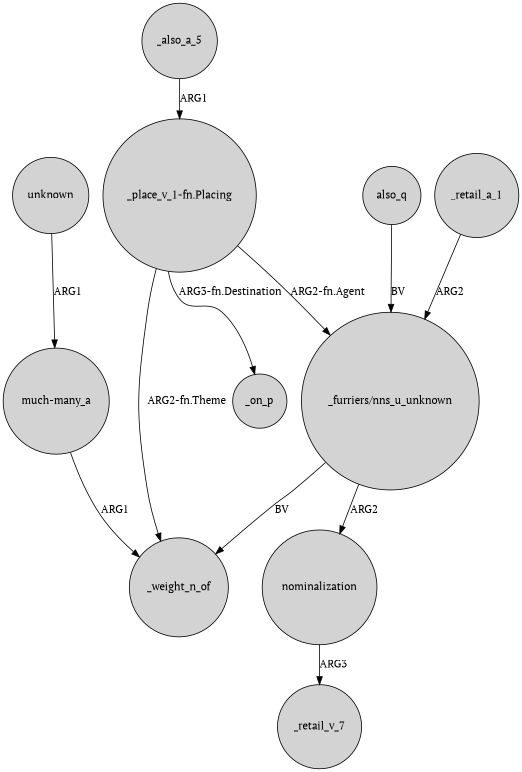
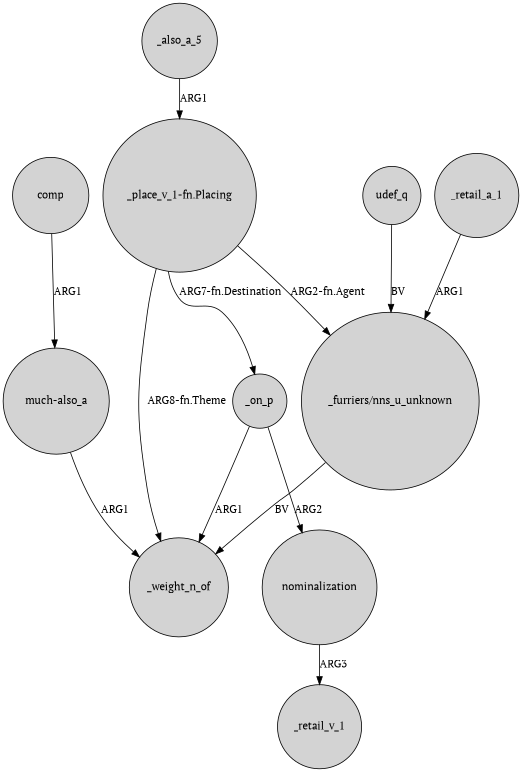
node "unknown": label "unknown" -> "comp"
node "also_q": label "also_q" -> "udef_q"
edge "_place_v_1-fn.Placing" -> "_on_p": label "ARG3-fn.Destination" -> "ARG7-fn.Destination"
edge "_retail_a_1" -> "_furriers/nns_u_unknown": label "ARG2" -> "ARG1"
node "much-many_a": label "much-many_a" -> "much-also_a"
edge "_place_v_1-fn.Placing" -> "_weight_n_of": label "ARG2-fn.Theme" -> "ARG8-fn.Theme"
edge "_on_p" -> "_weight_n_of": added, label "ARG1"
edge "_furriers/nns_u_unknown" -> "nominalization": now "_on_p" -> "nominalization"
node "_retail_v_7": label "_retail_v_7" -> "_retail_v_1"
